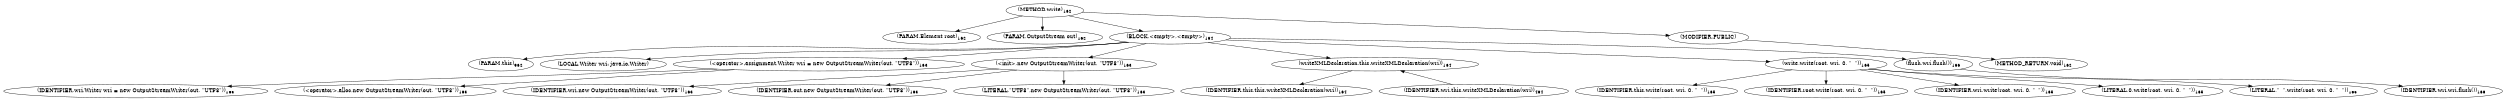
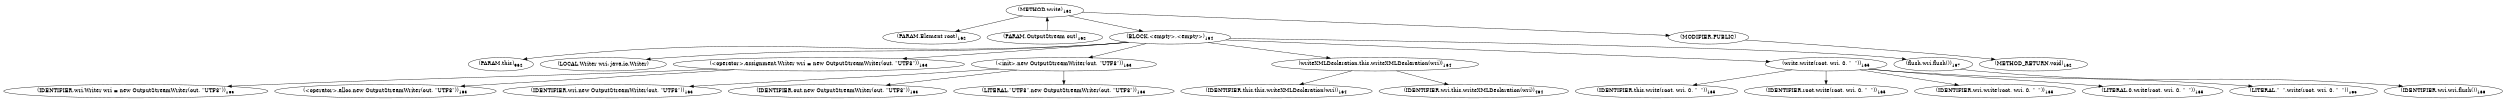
edge "(METHOD,write)" -> "(PARAM,OutputStream out)": reversed
node "(flush,wri.flush())": text "166" -> "167"
edge "(IDENTIFIER,wri,this.writeXMLDeclaration(wri))" -> "(writeXMLDeclaration,this.writeXMLDeclaration(wri))": reversed
